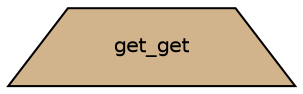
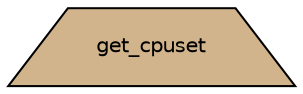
node "get_get": label "get_get" -> "get_cpuset"
